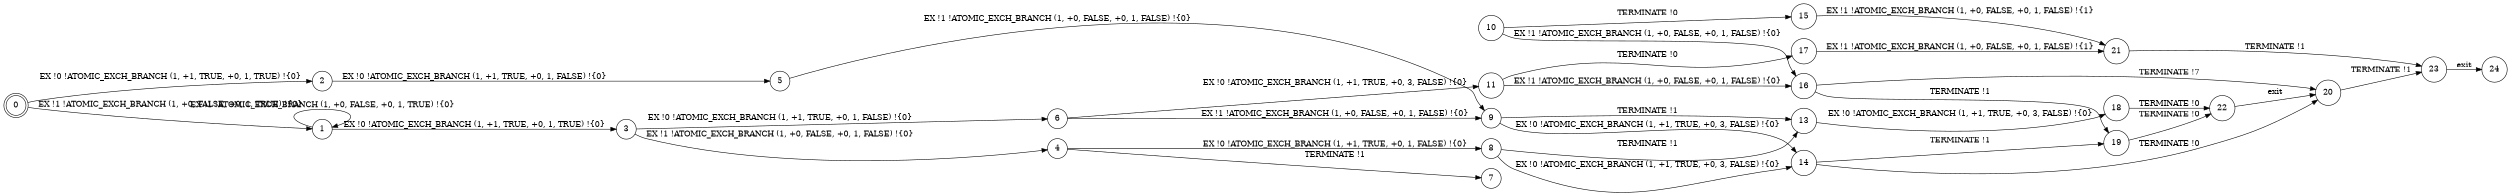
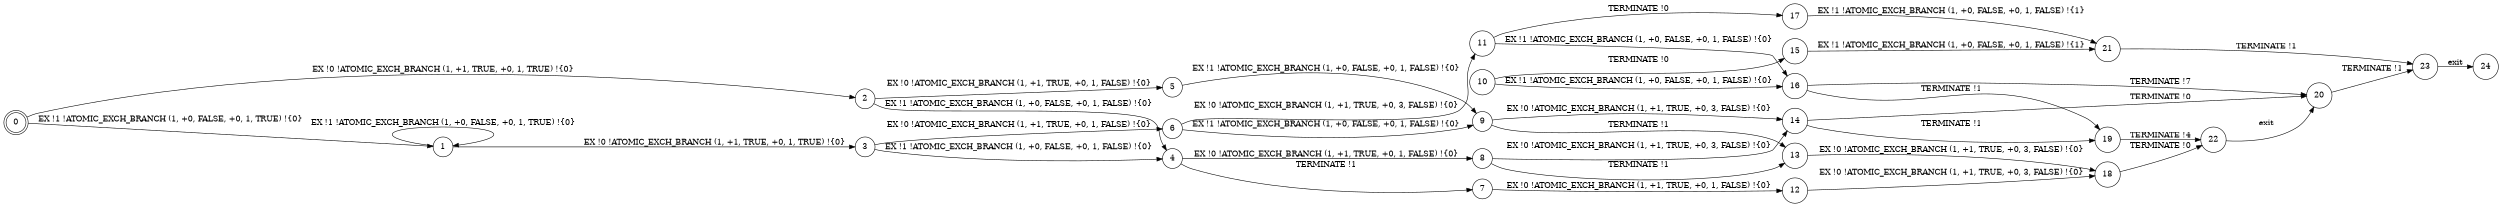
edge "2" -> "4": added, label "EX !1 !ATOMIC_EXCH_BRANCH (1, +0, FALSE, +0, 1, FALSE) !{0}"
edge "19" -> "22": label "TERMINATE !0" -> "TERMINATE !4"
node "12": added
